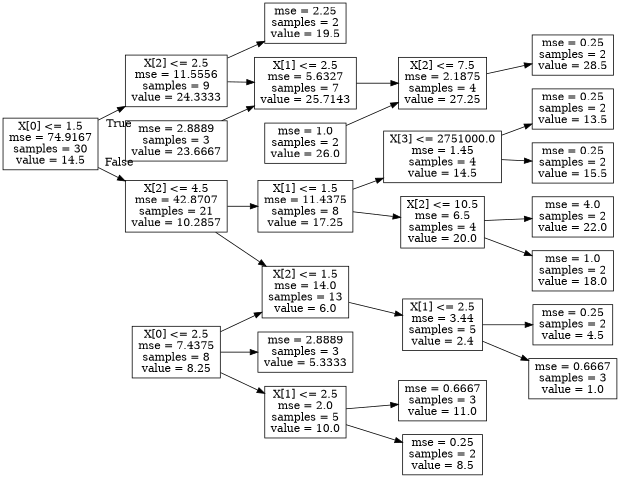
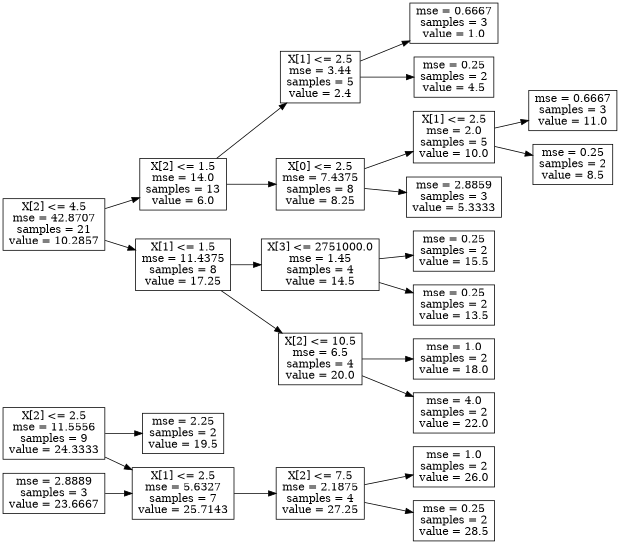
edge "mse = 1.0 samples = 2 value = 26.0" -> "X[2] <= 7.5 mse = 2.1875 samples = 4 value = 27.25": reversed
node "X[0] <= 1.5 mse = 74.9167 samples = 30 value = 14.5": removed
edge "X[0] <= 2.5 mse = 7.4375 samples = 8 value = 8.25" -> "X[2] <= 1.5 mse = 14.0 samples = 13 value = 6.0": reversed
node "mse = 2.8889 samples = 3 value = 5.3333": label "mse = 2.8889 samples = 3 value = 5.3333" -> "mse = 2.8859 samples = 3 value = 5.3333"
